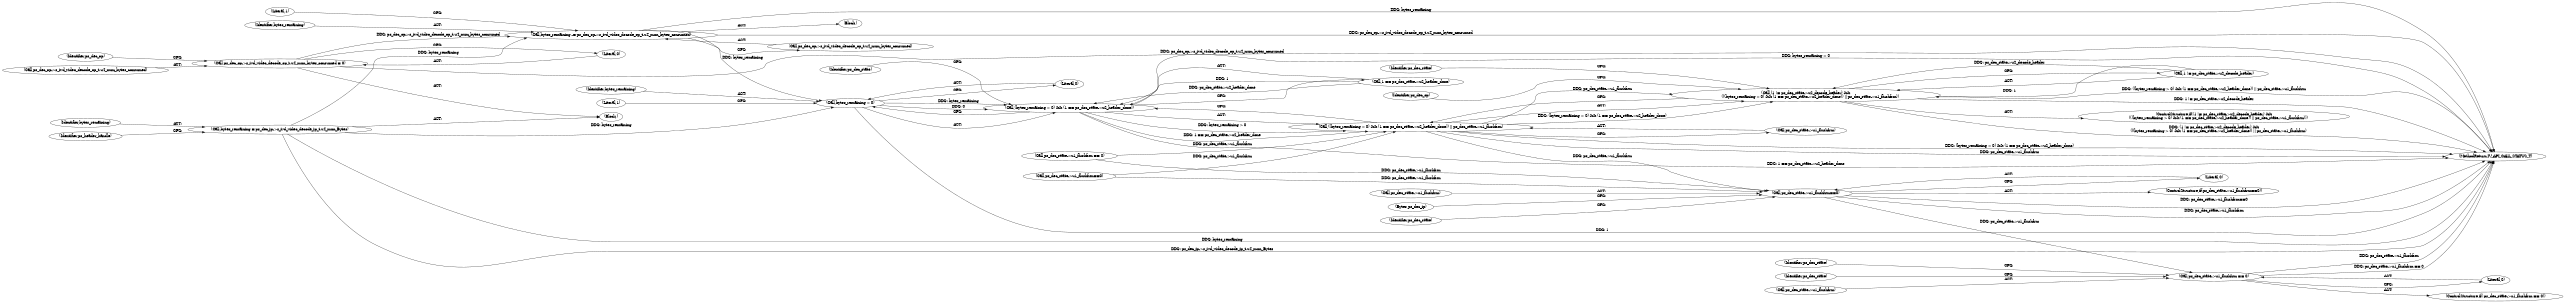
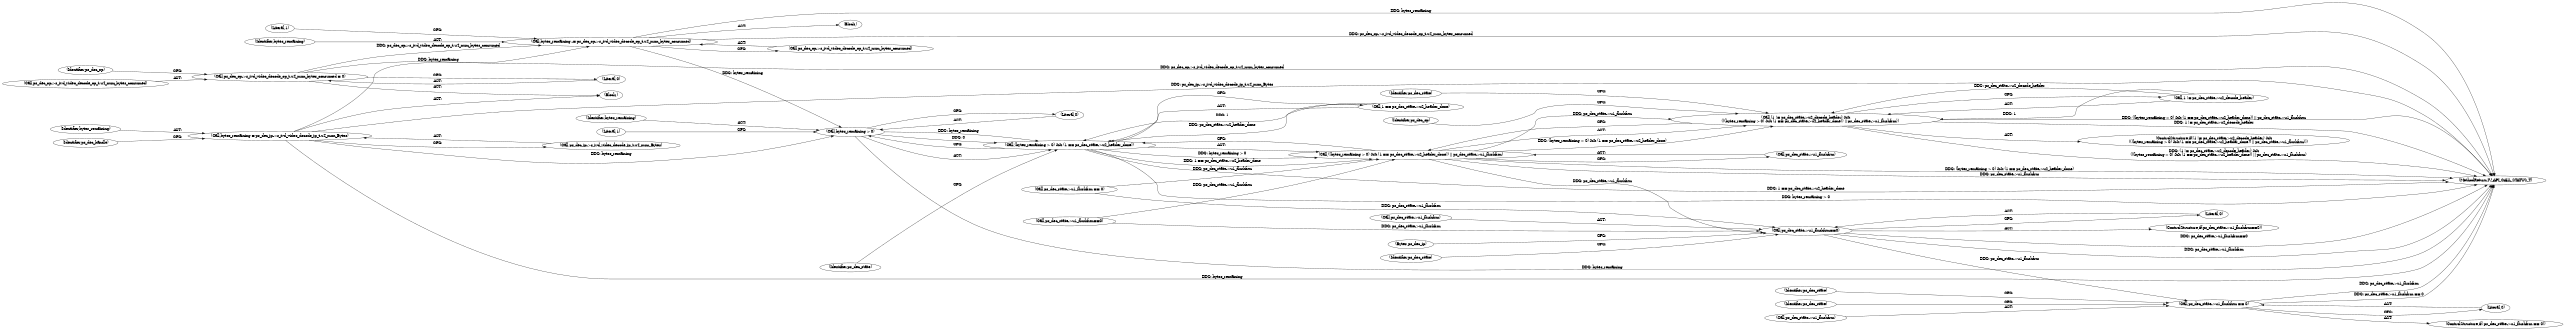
node "(Identifier,ps_header_handle)": label "(Identifier,ps_header_handle)" -> "(Identifier,ps_dec_handle)"
node "(Call,ps_dec_ip->s_ivd_video_decode_ip_t.u4_num_Bytes)": added
edge "(Call,bytes_remaining > 0)" -> "(MethodReturn,IV_API_CALL_STATUS_T)": label "DDG: 1" -> "DDG: bytes_remaining"
